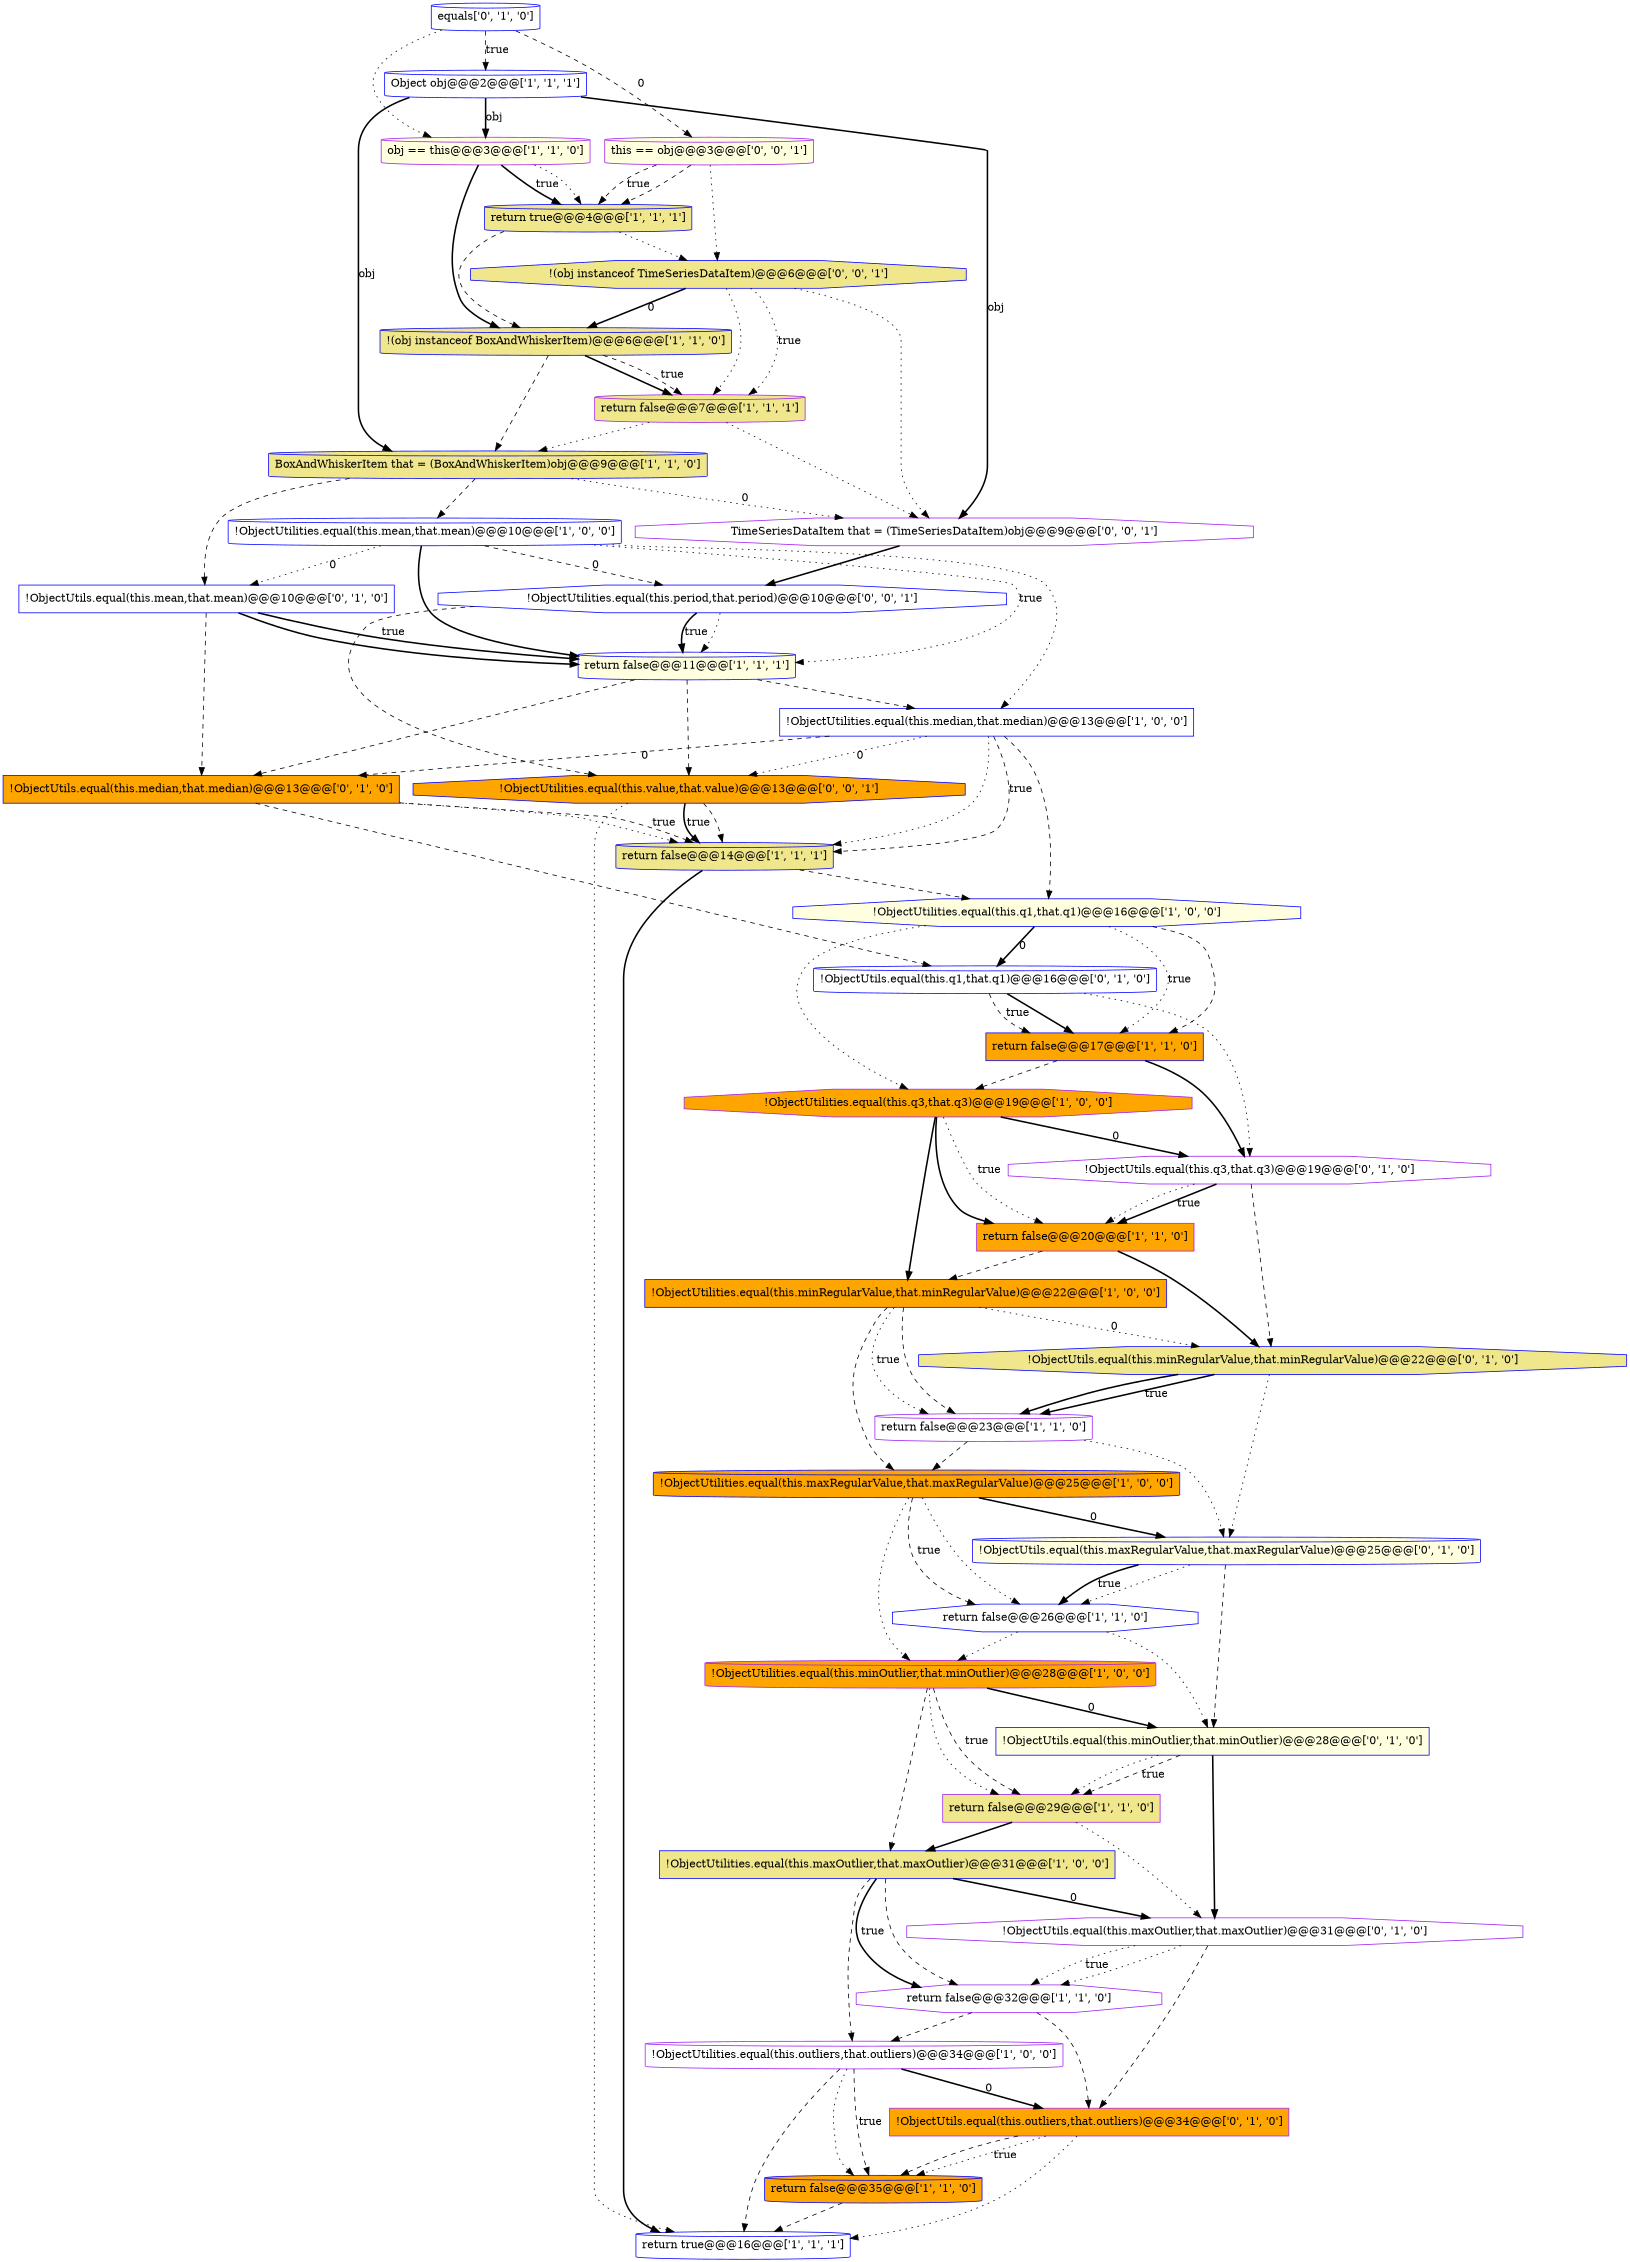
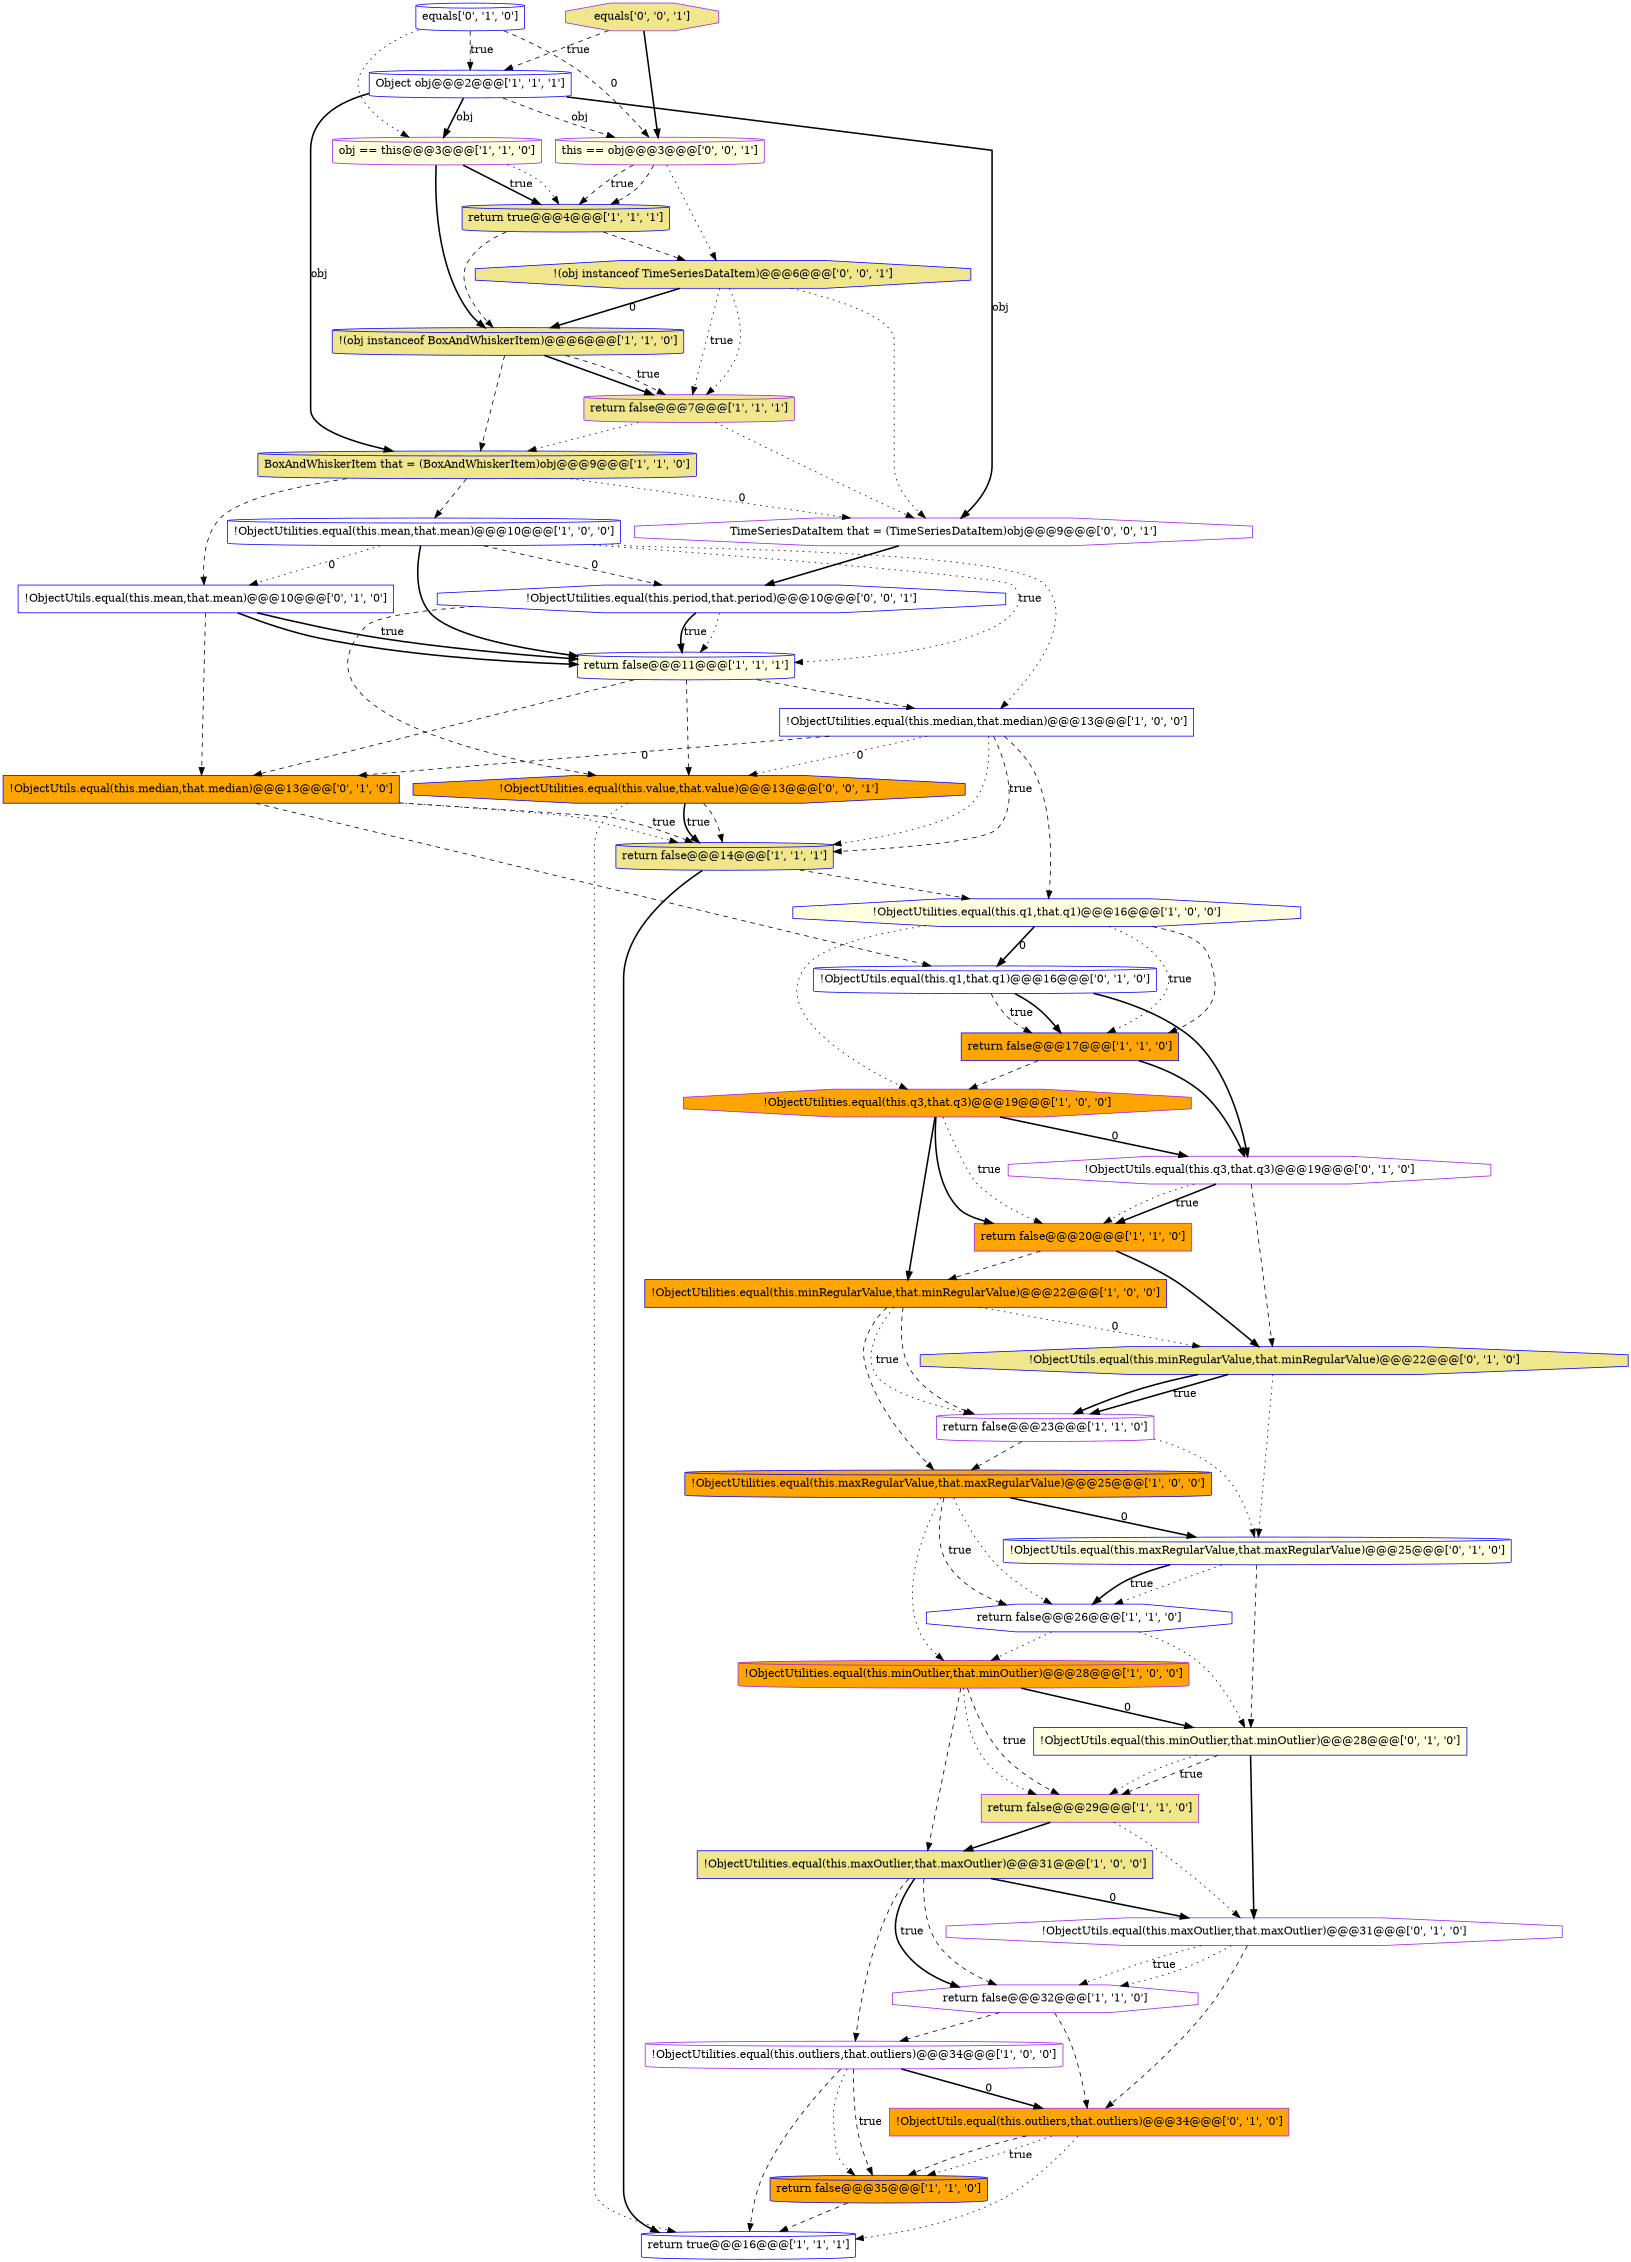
node "equals['0', '0', '1']": added
edge "Object obj@@@2@@@['1', '1', '1']" -> "this == obj@@@3@@@['0', '0', '1']": added, label "obj"
edge "return true@@@4@@@['1', '1', '1']" -> "!(obj instanceof TimeSeriesDataItem)@@@6@@@['0', '0', '1']": style dotted -> dashed
edge "!ObjectUtils.equal(this.q1,that.q1)@@@16@@@['0', '1', '0']" -> "!ObjectUtils.equal(this.q3,that.q3)@@@19@@@['0', '1', '0']": style dotted -> bold
